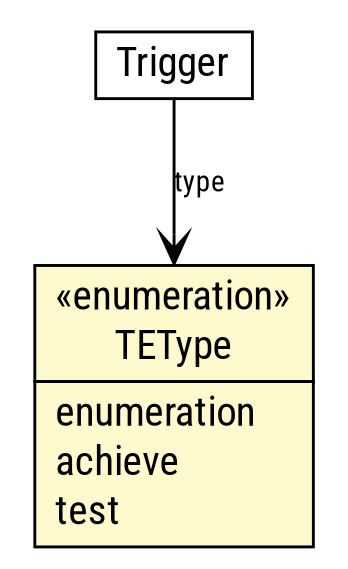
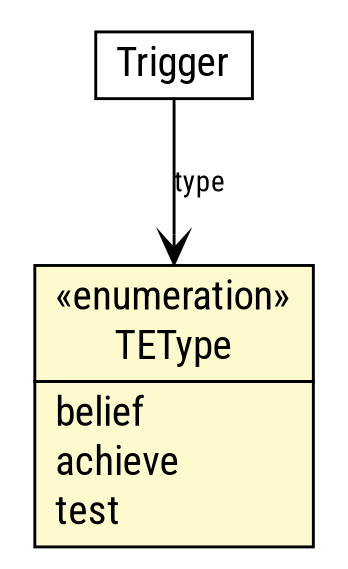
node "TEType": text "enumeration" -> "belief"
